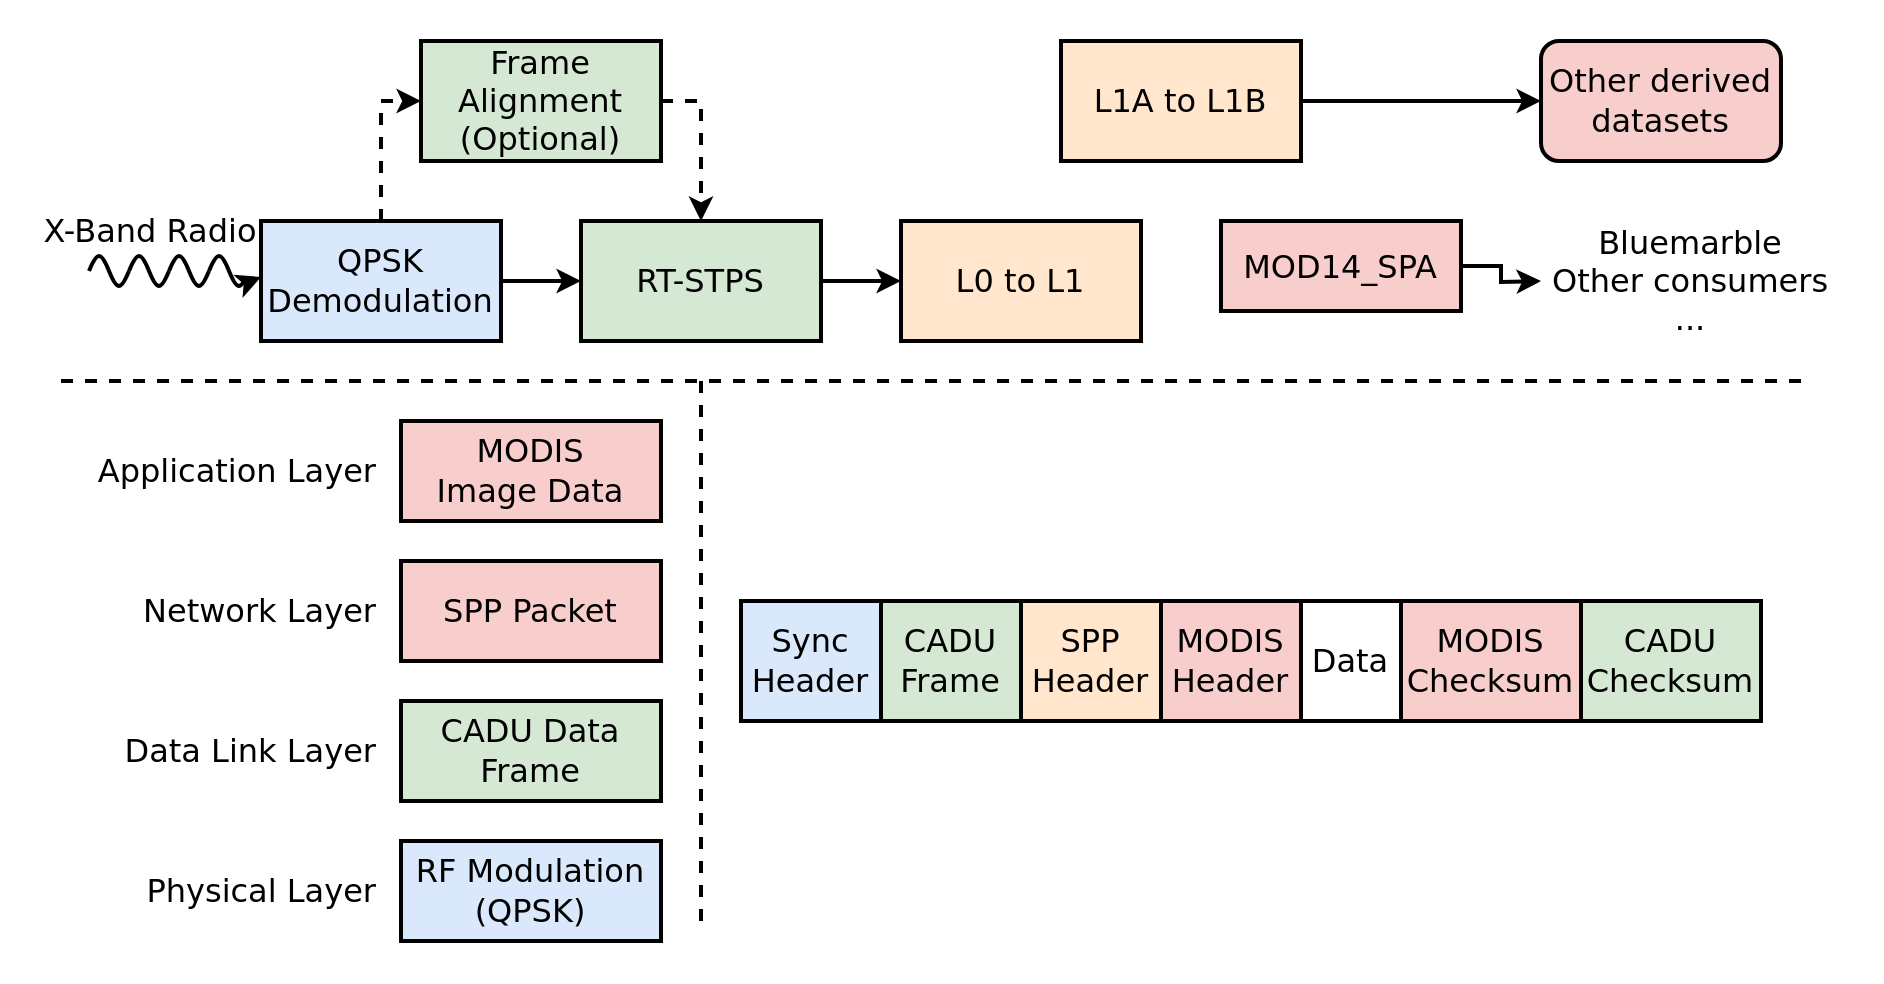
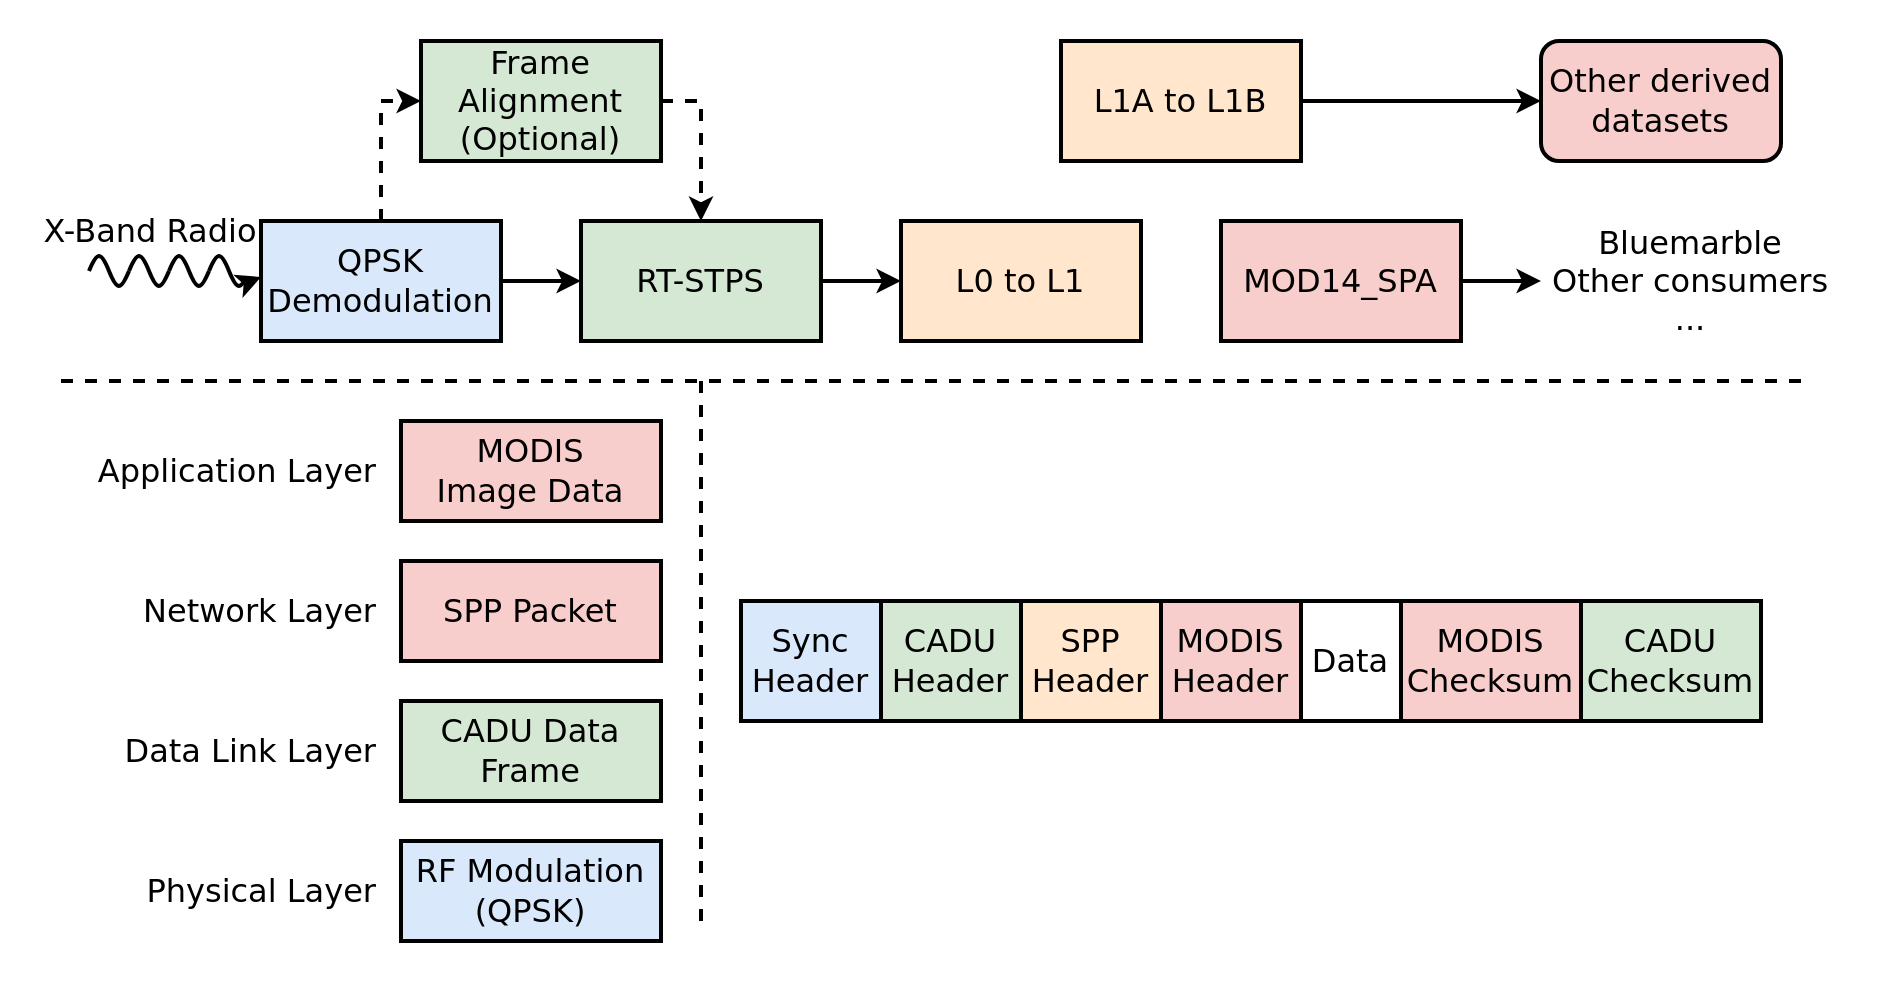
node "MOD14_SPA": size 240x90 -> 240x120
node "CADU Frame": label "CADU Frame" -> "CADU Header"
